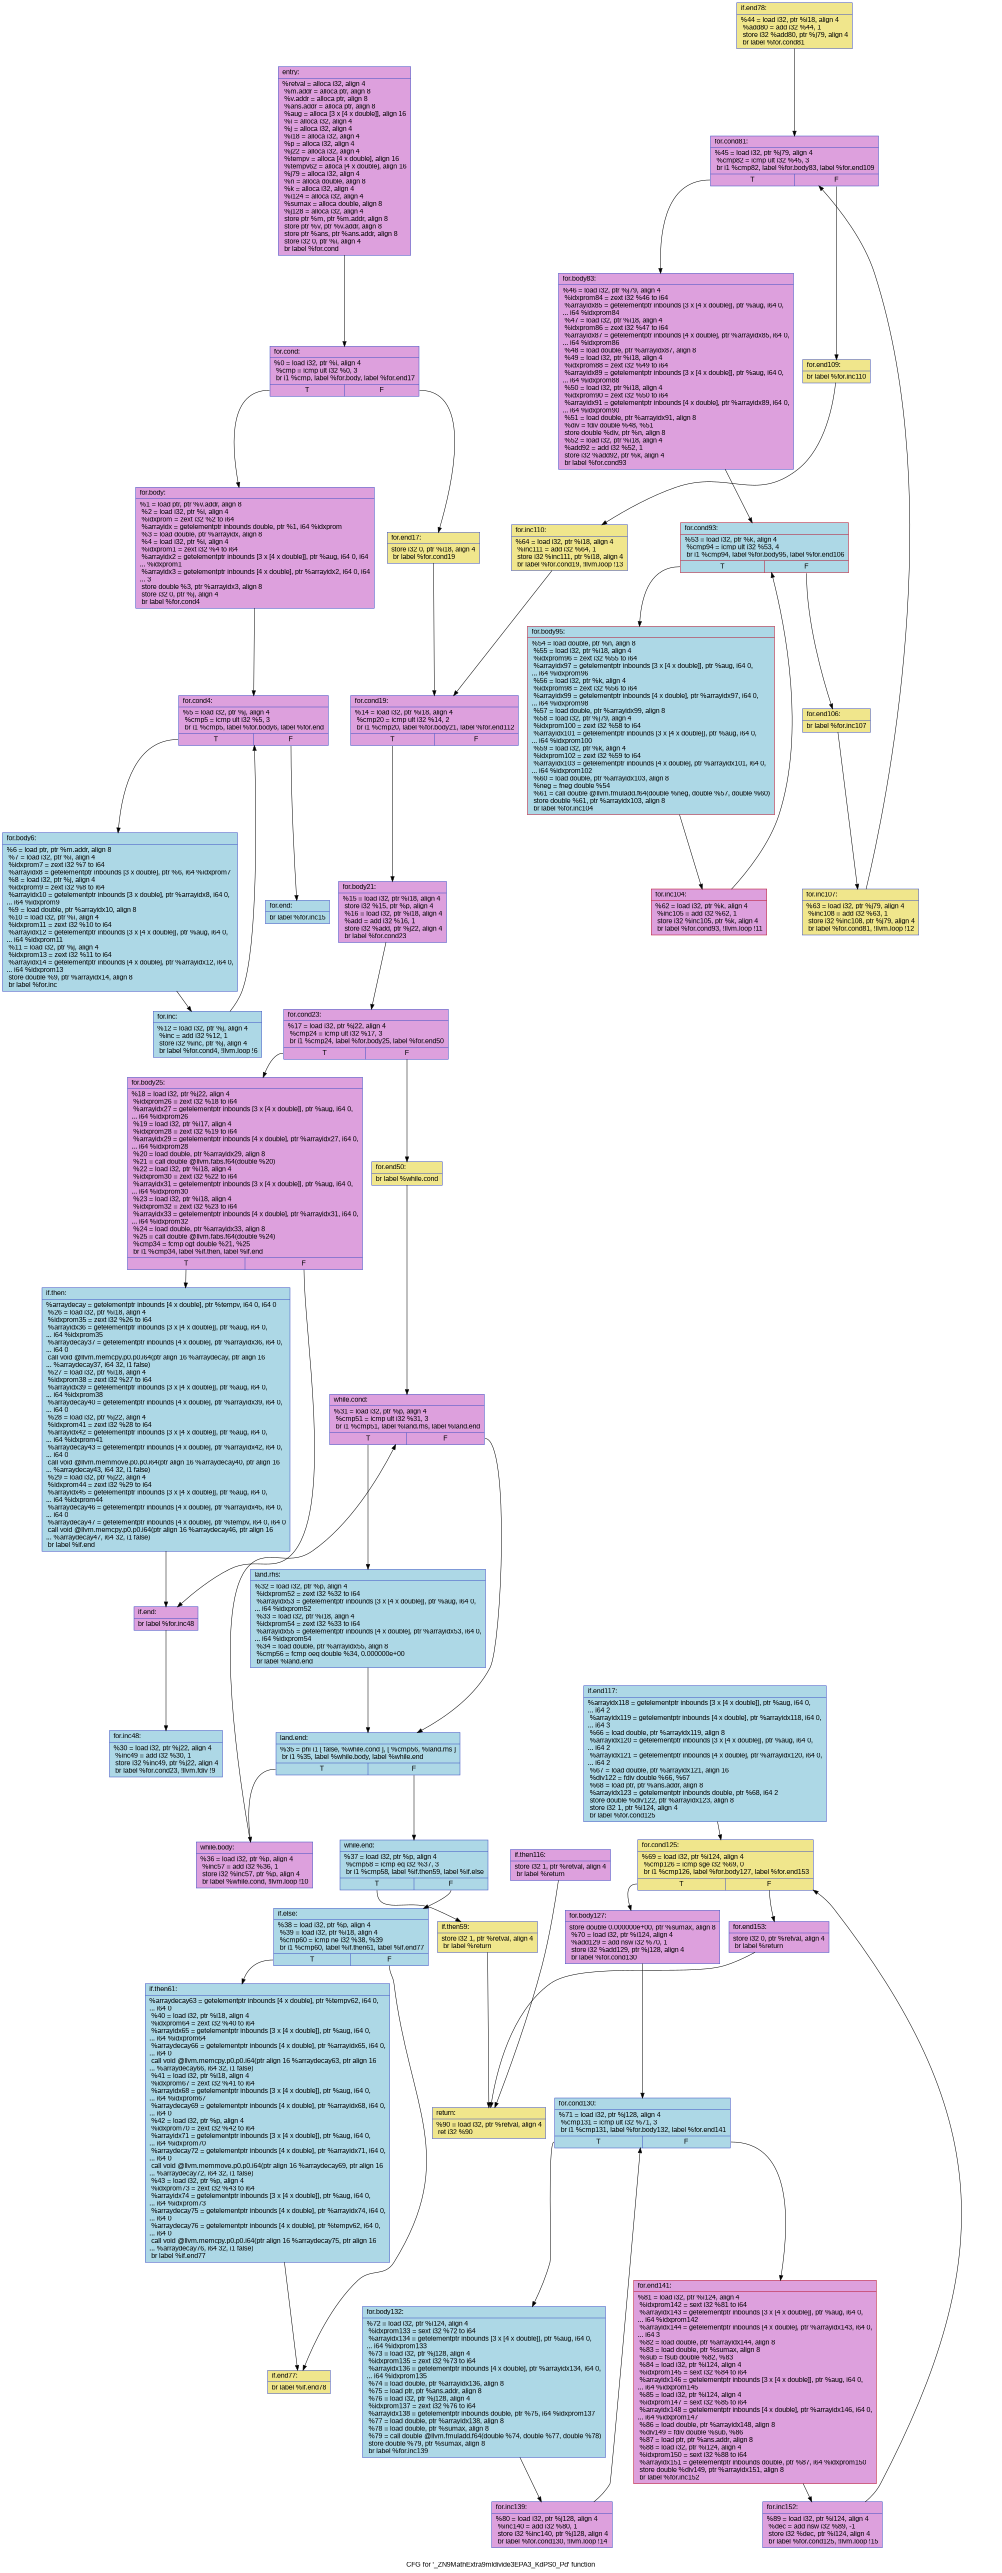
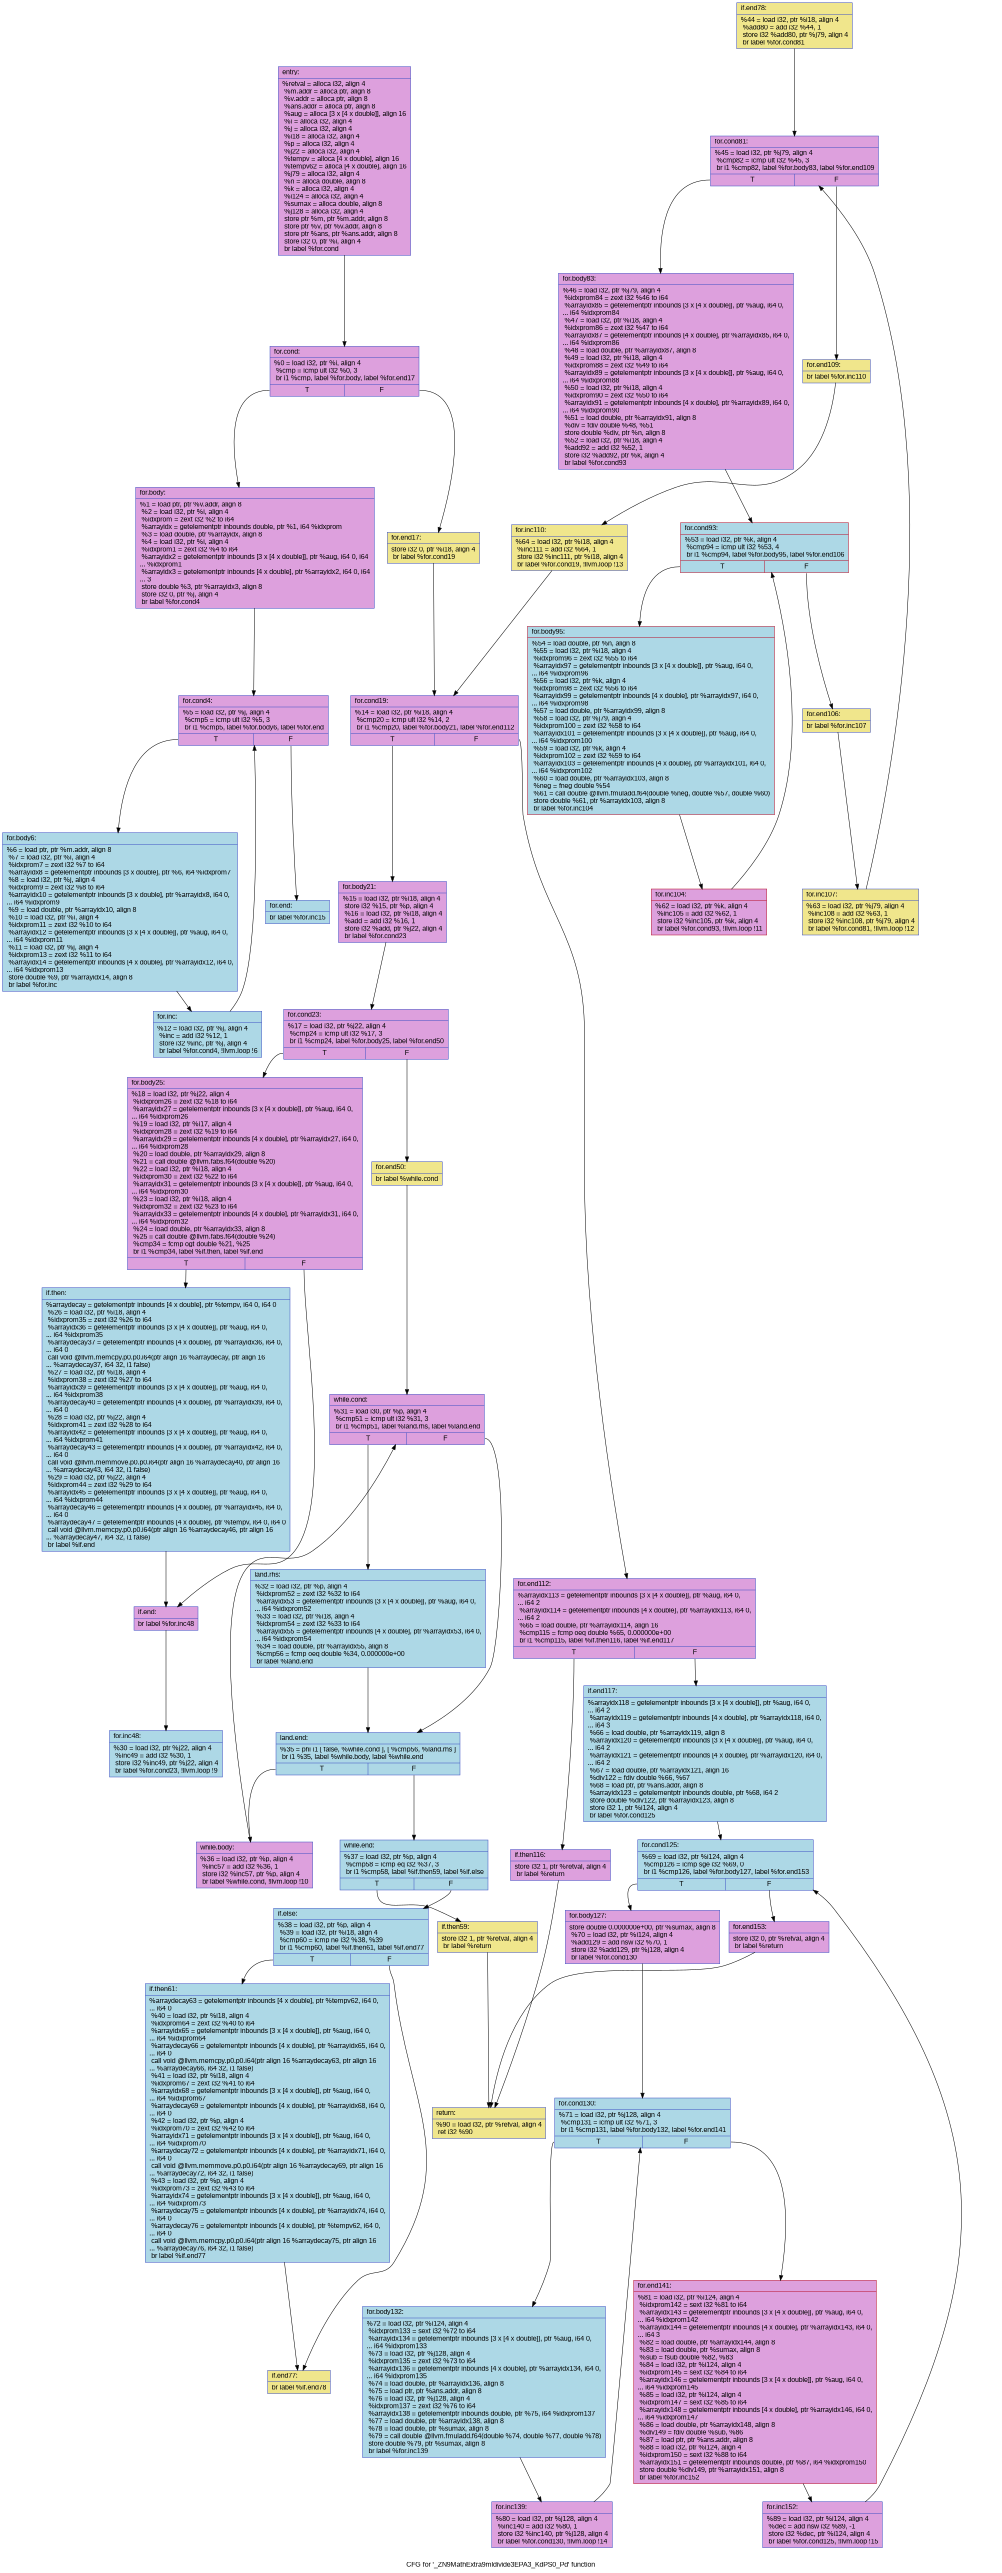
node "while.cond:": text "%31 = load i32, ptr %p, align 4" -> "%31 = load i30, ptr %p, align 4"
node "for.end112:": added
node "for.inc48:": text "br label %for.cond23, !llvm.fdiv !9" -> "br label %for.cond23, !llvm.loop !9"
node "for.cond125:": fillcolor khaki -> lightblue
